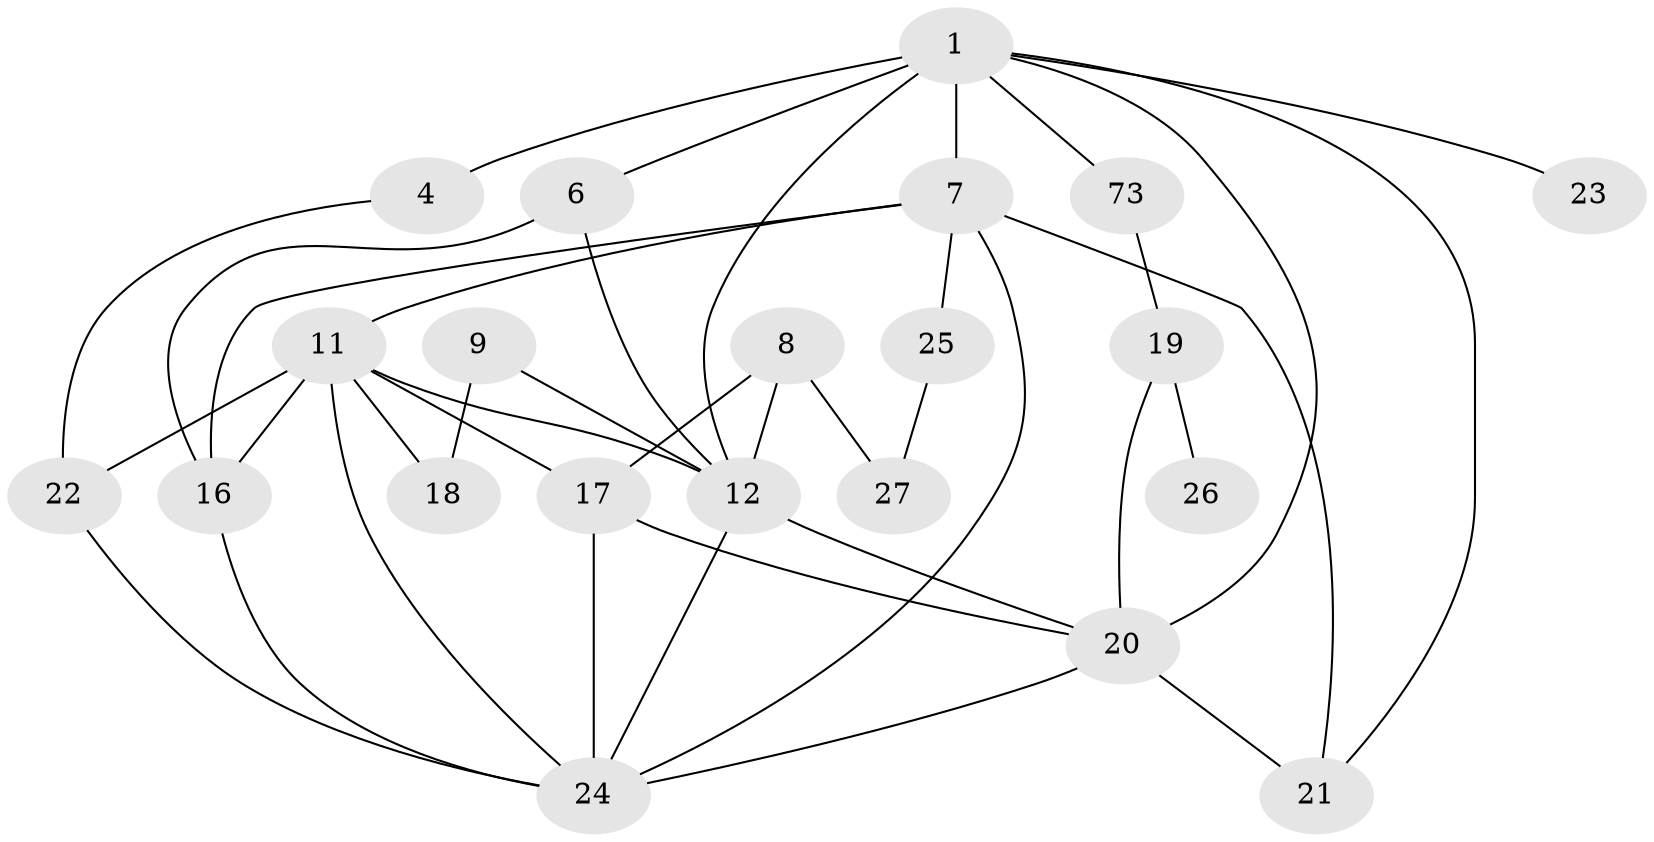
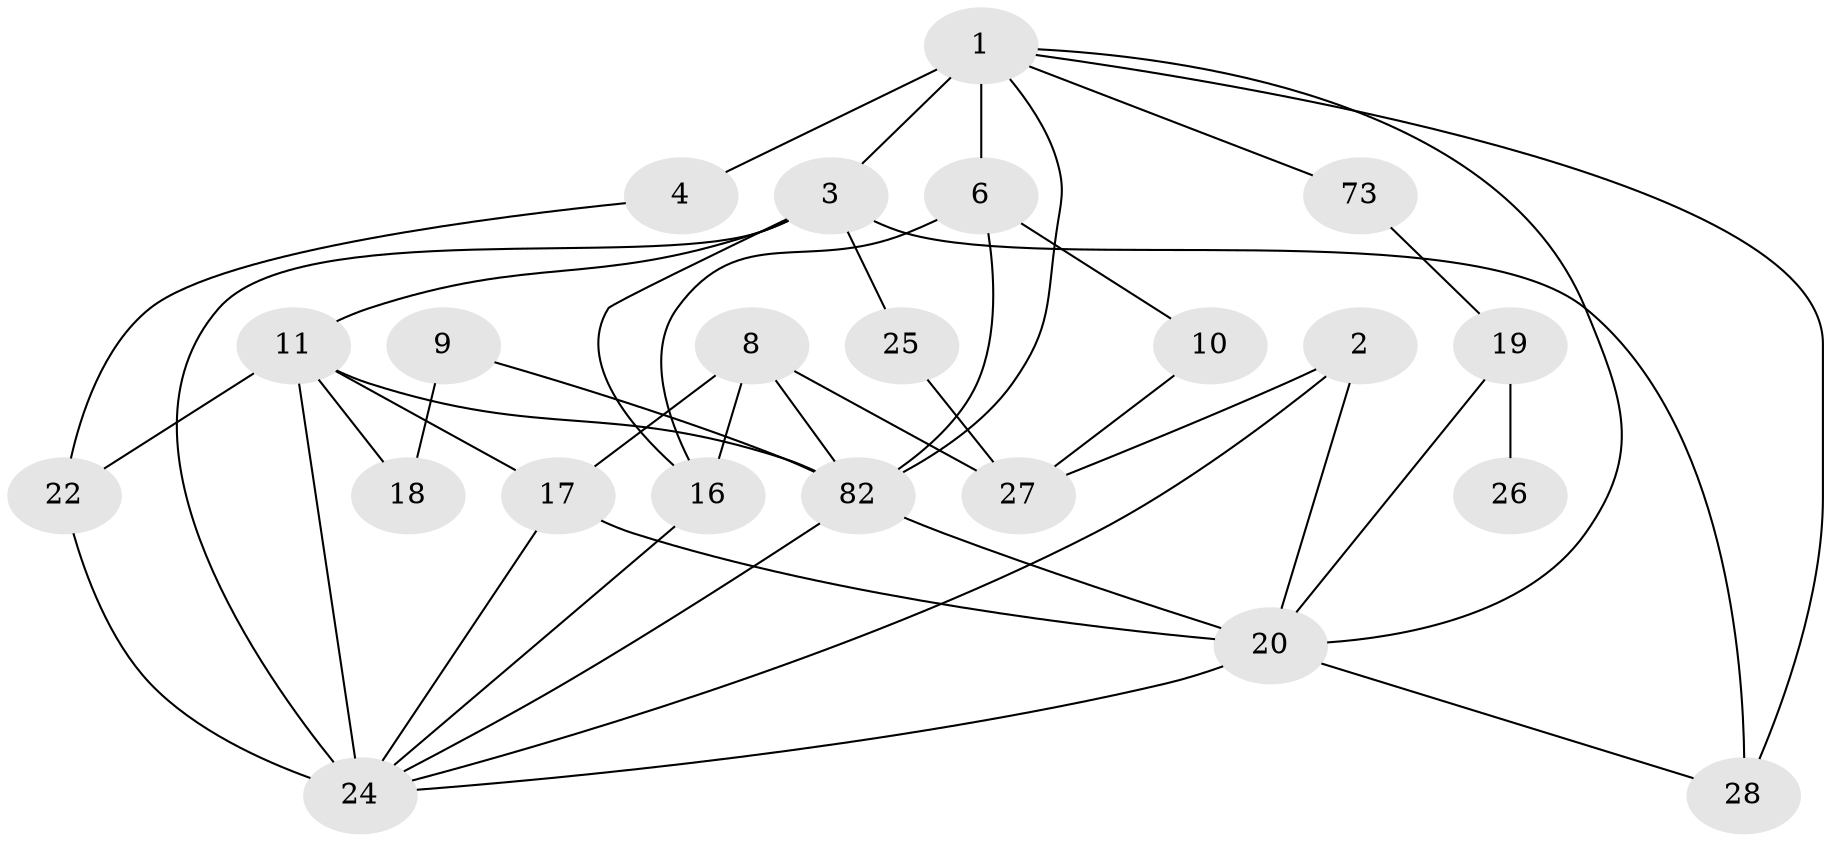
node "7": label "7" -> "3"
node "23": removed
node "10": added
node "2": added
edge "11" -- "16": now "8" -- "16"
node "12": label "12" -> "82"
node "21": label "21" -> "28"
